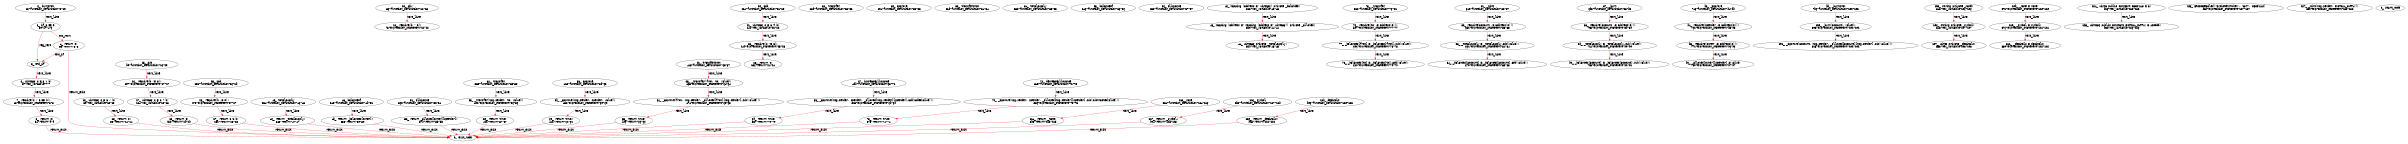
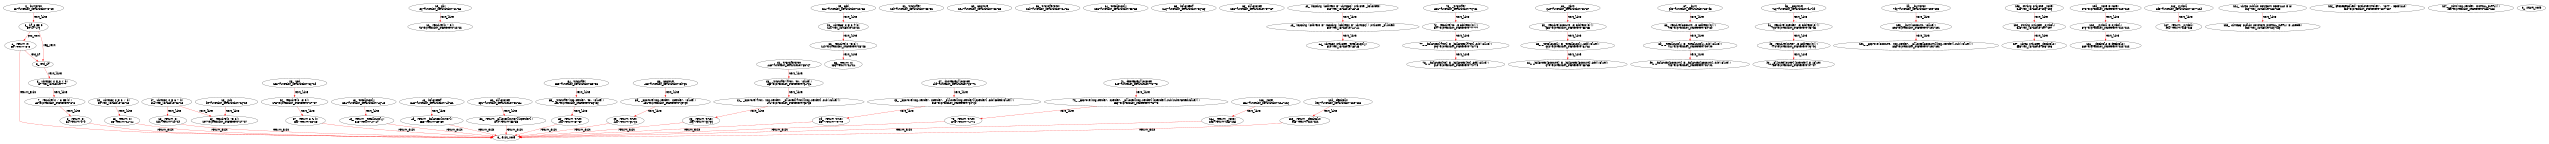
edge "16_ require(b <= a); 107-expression_statement-17-17" -> "17_ uint256 c = a - b; 114-new_variable-18-18": reversed
edge "117_ return _symbol; 904-return-118-118" -> "0_ exit_node": removed, label "return_exit"
